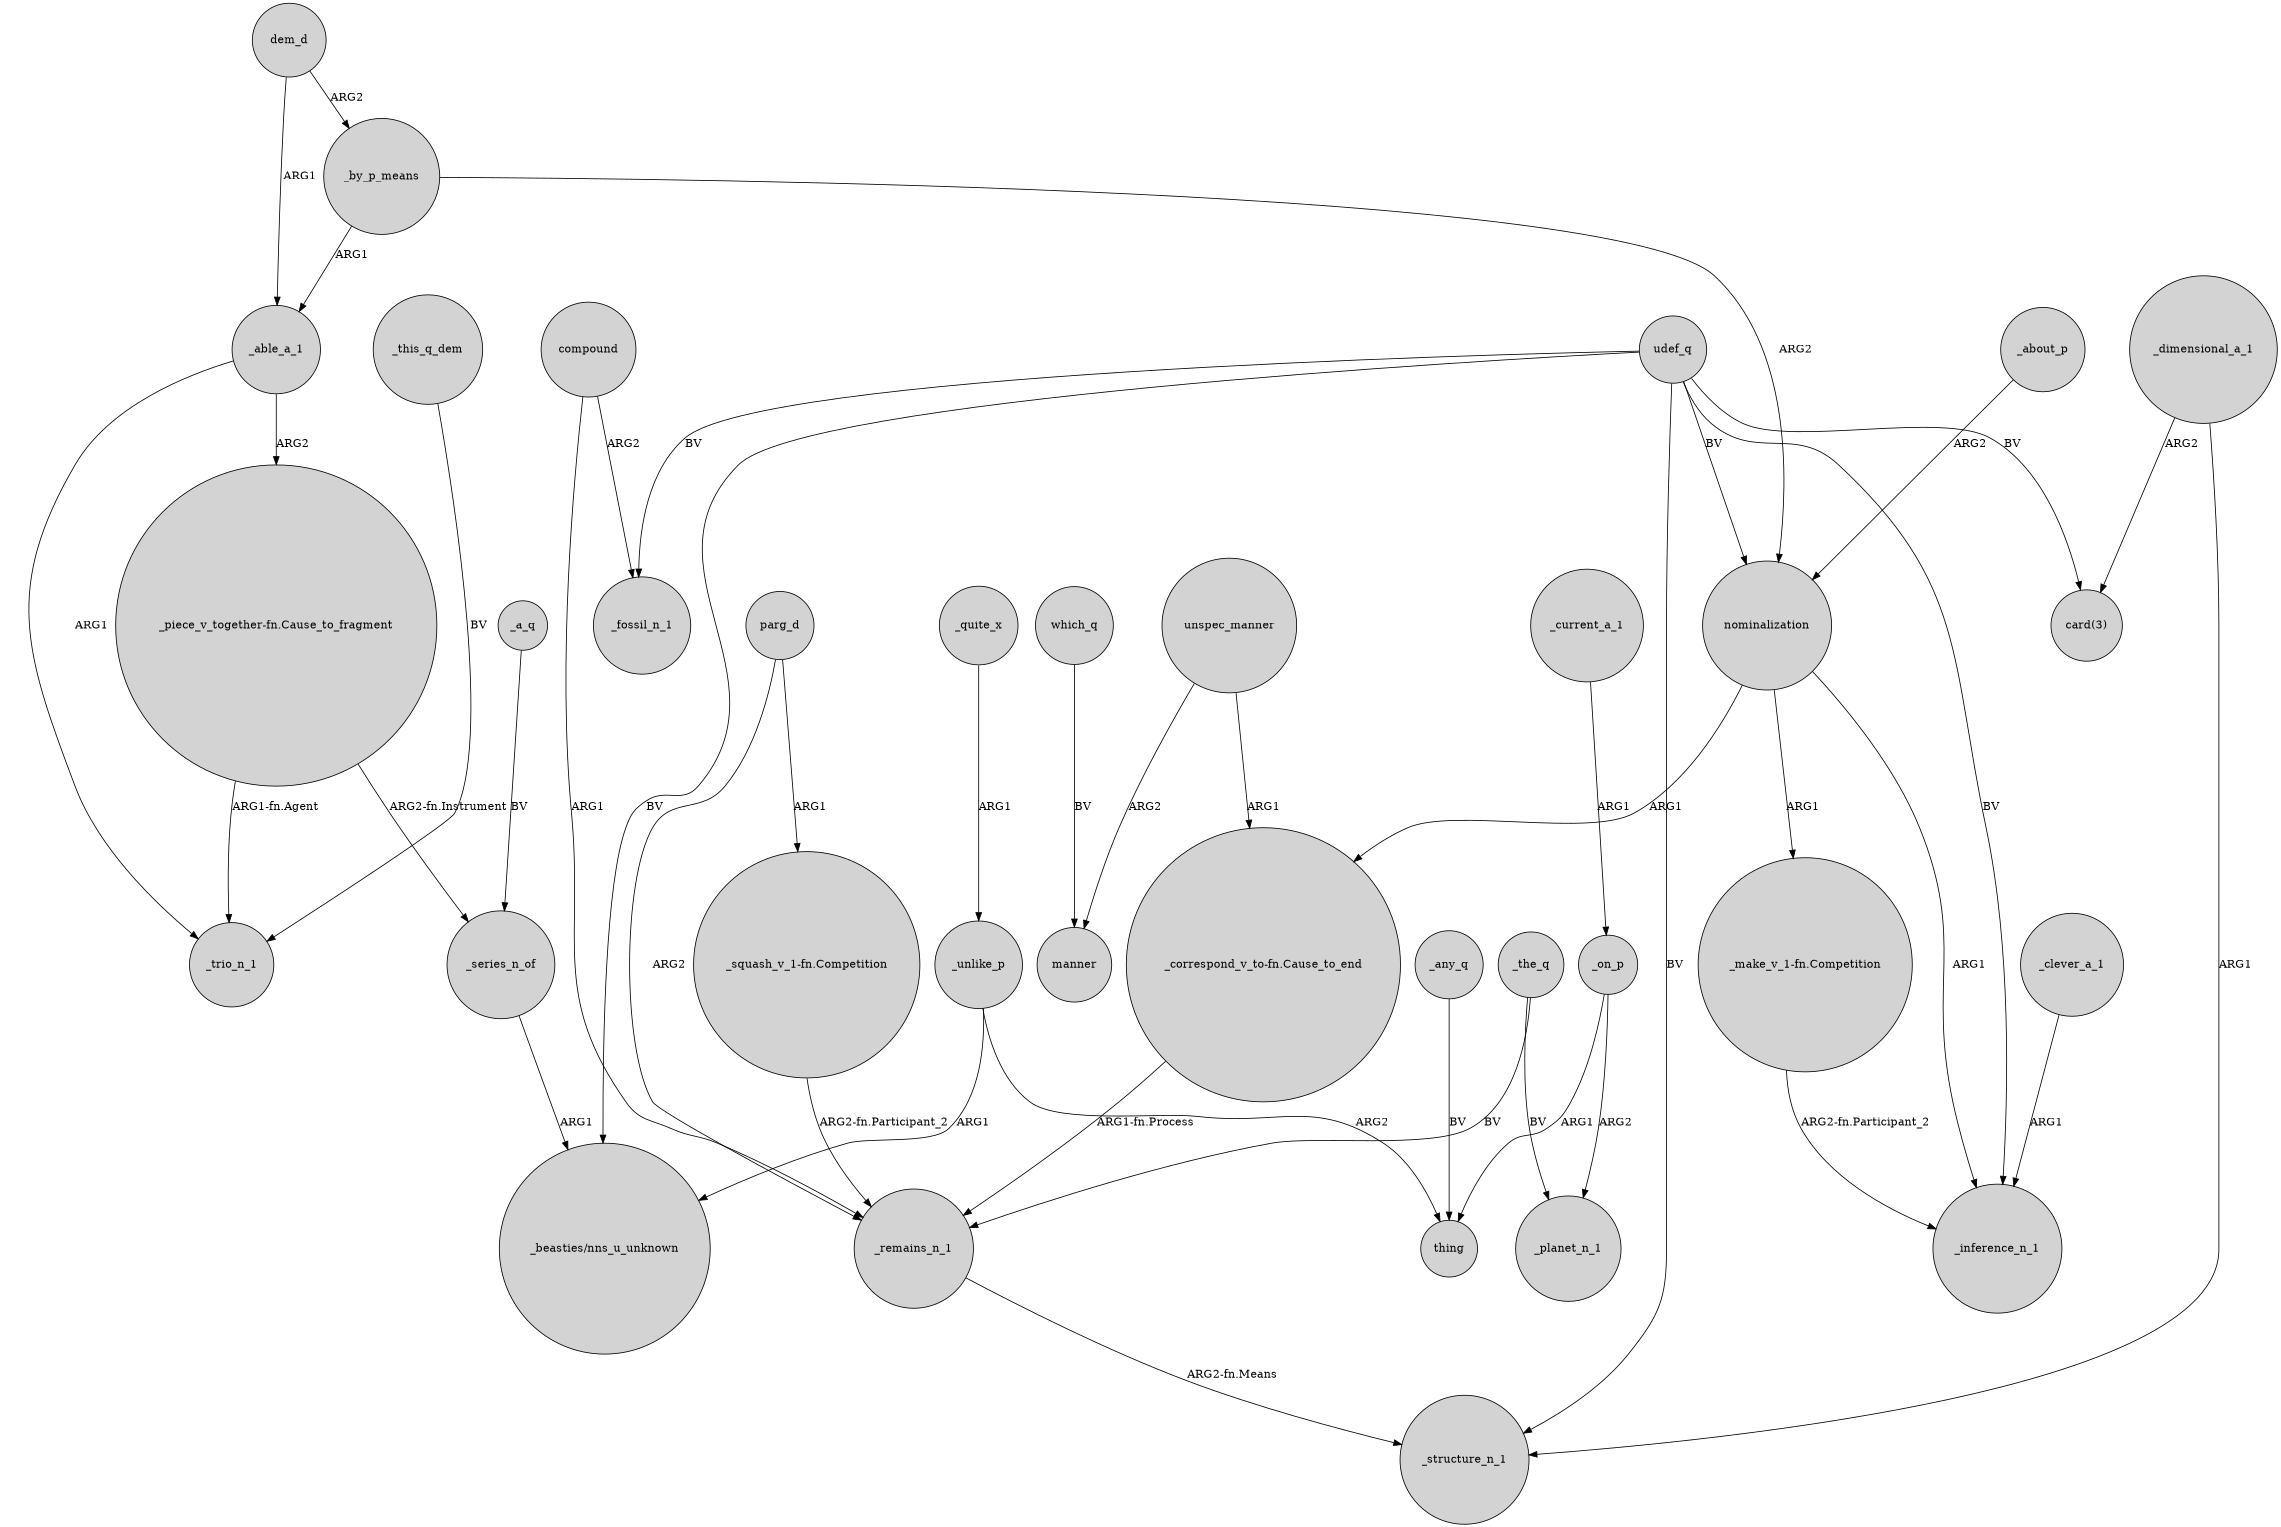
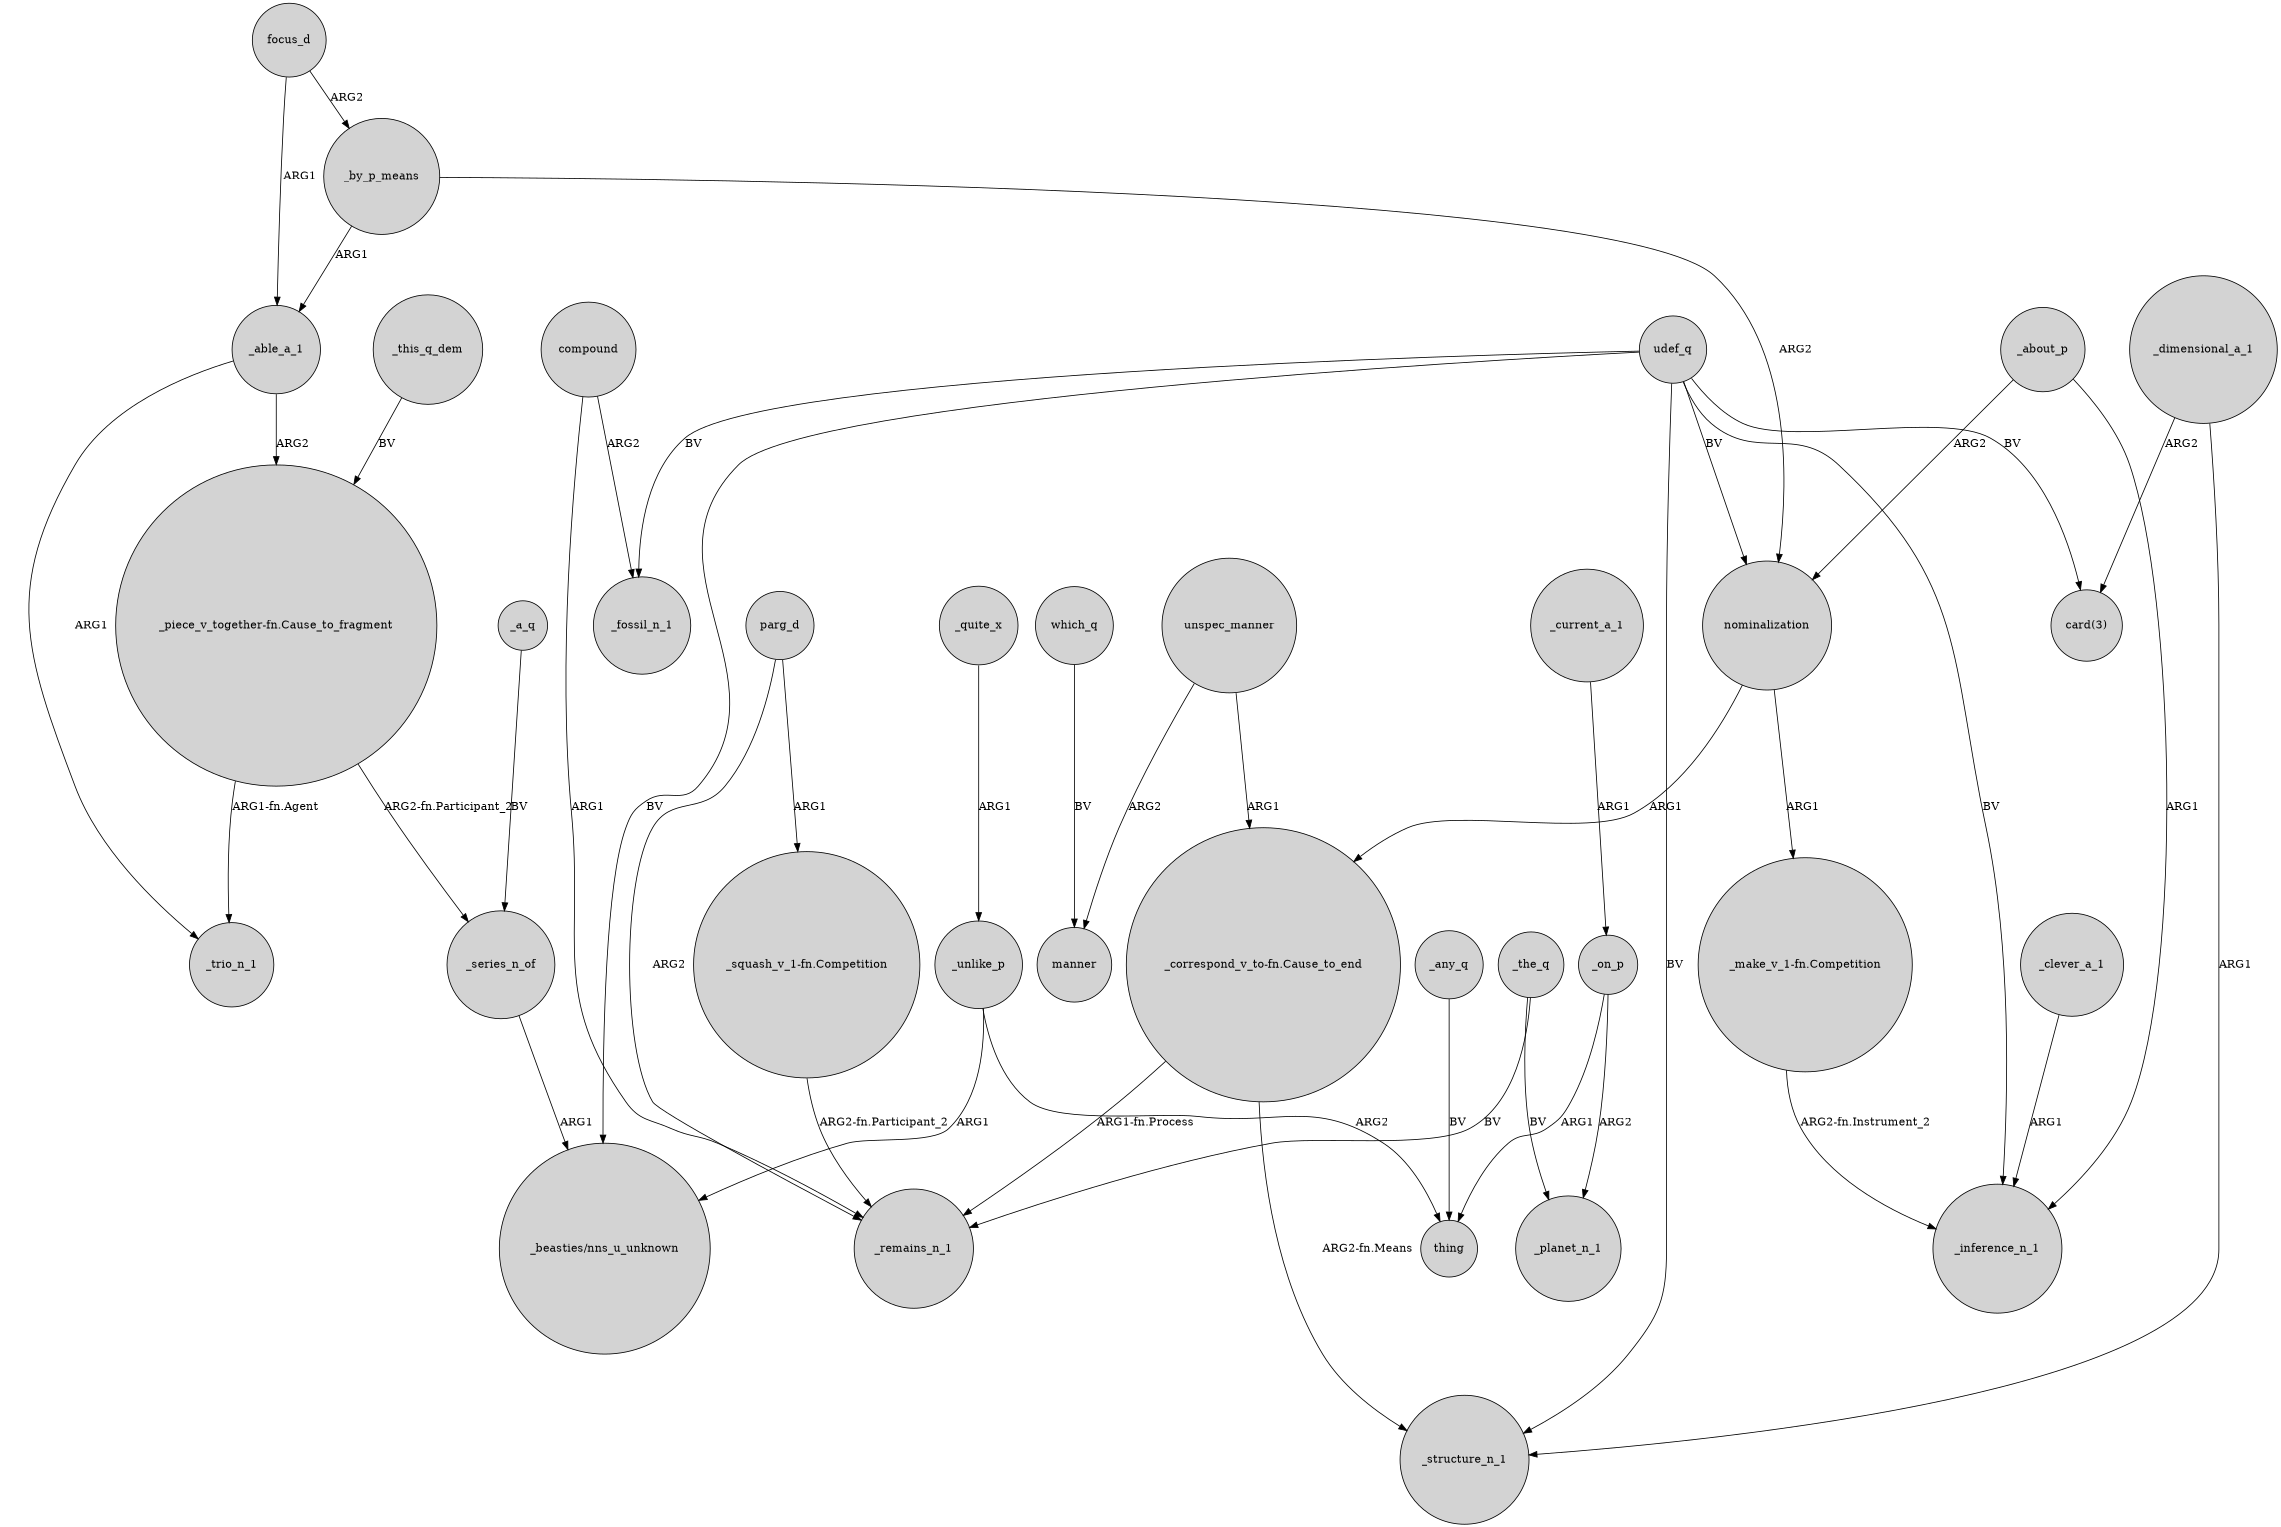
node "dem_d": label "dem_d" -> "focus_d"
edge "_this_q_dem" -> "_trio_n_1": now "_this_q_dem" -> "_piece_v_together-fn.Cause_to_fragment"
edge "_piece_v_together-fn.Cause_to_fragment" -> "_series_n_of": label "ARG2-fn.Instrument" -> "ARG2-fn.Participant_2"
edge "nominalization" -> "_inference_n_1": now "_about_p" -> "_inference_n_1"
edge "_make_v_1-fn.Competition" -> "_inference_n_1": label "ARG2-fn.Participant_2" -> "ARG2-fn.Instrument_2"
edge "_remains_n_1" -> "_structure_n_1": now "_correspond_v_to-fn.Cause_to_end" -> "_structure_n_1"
